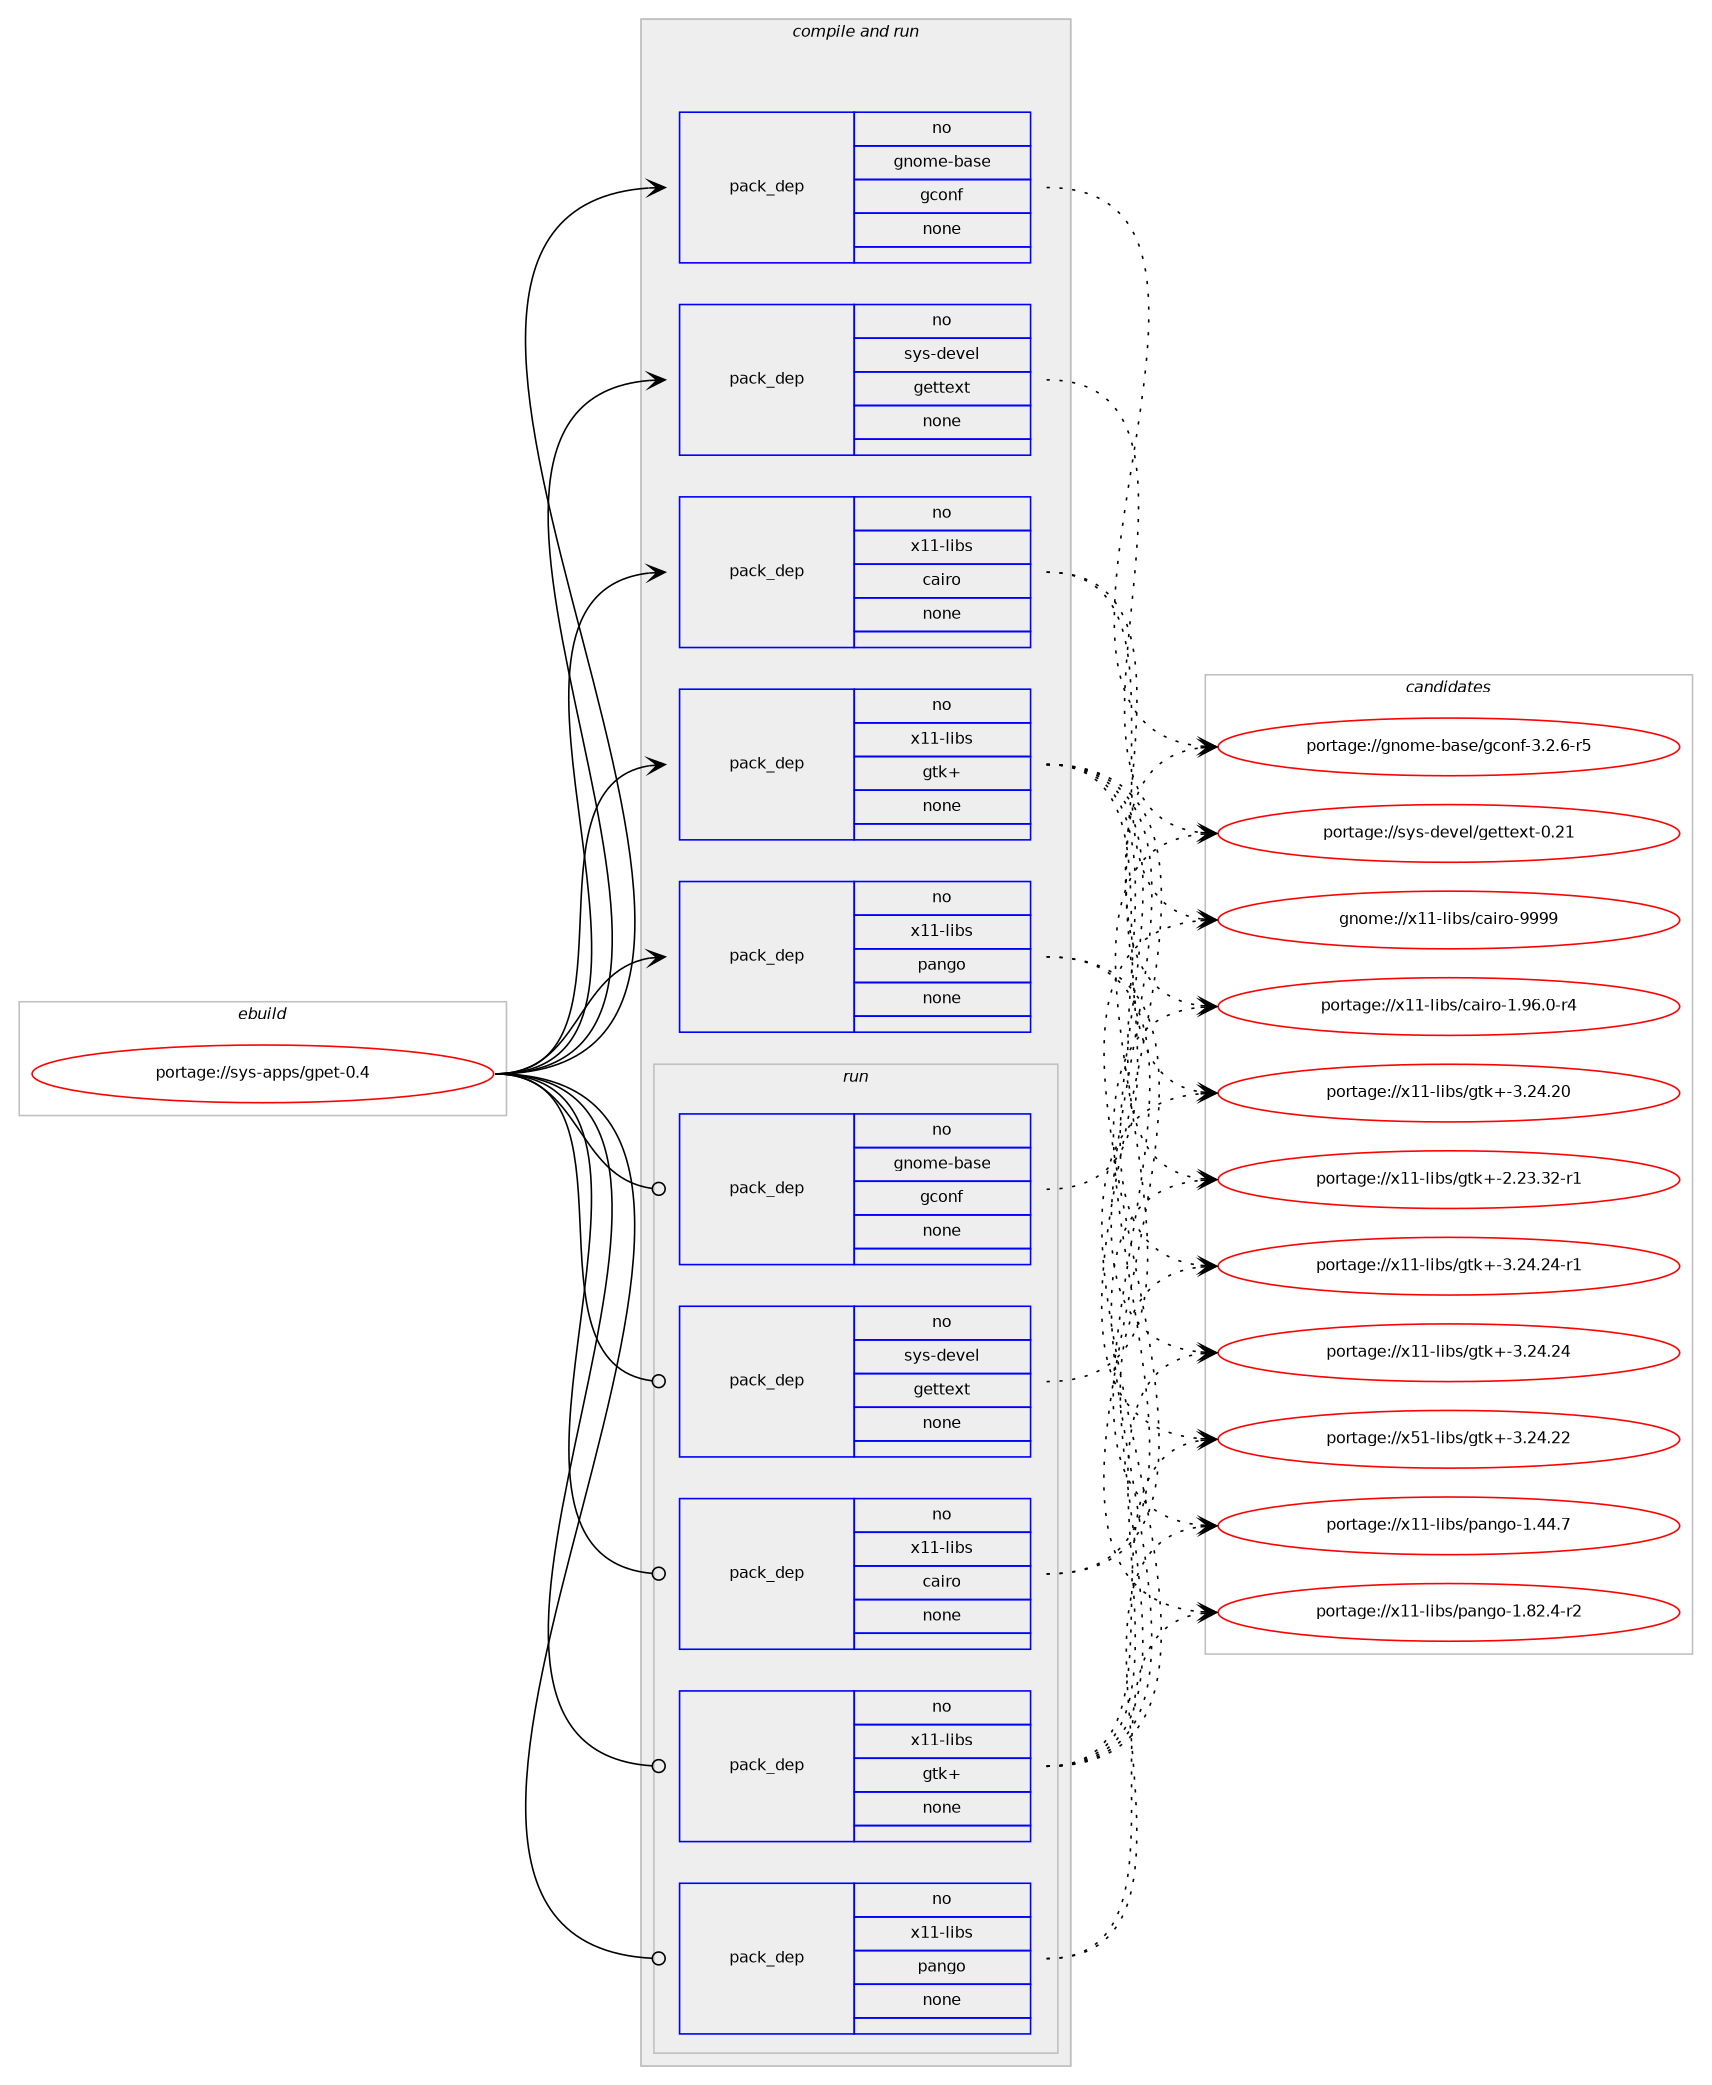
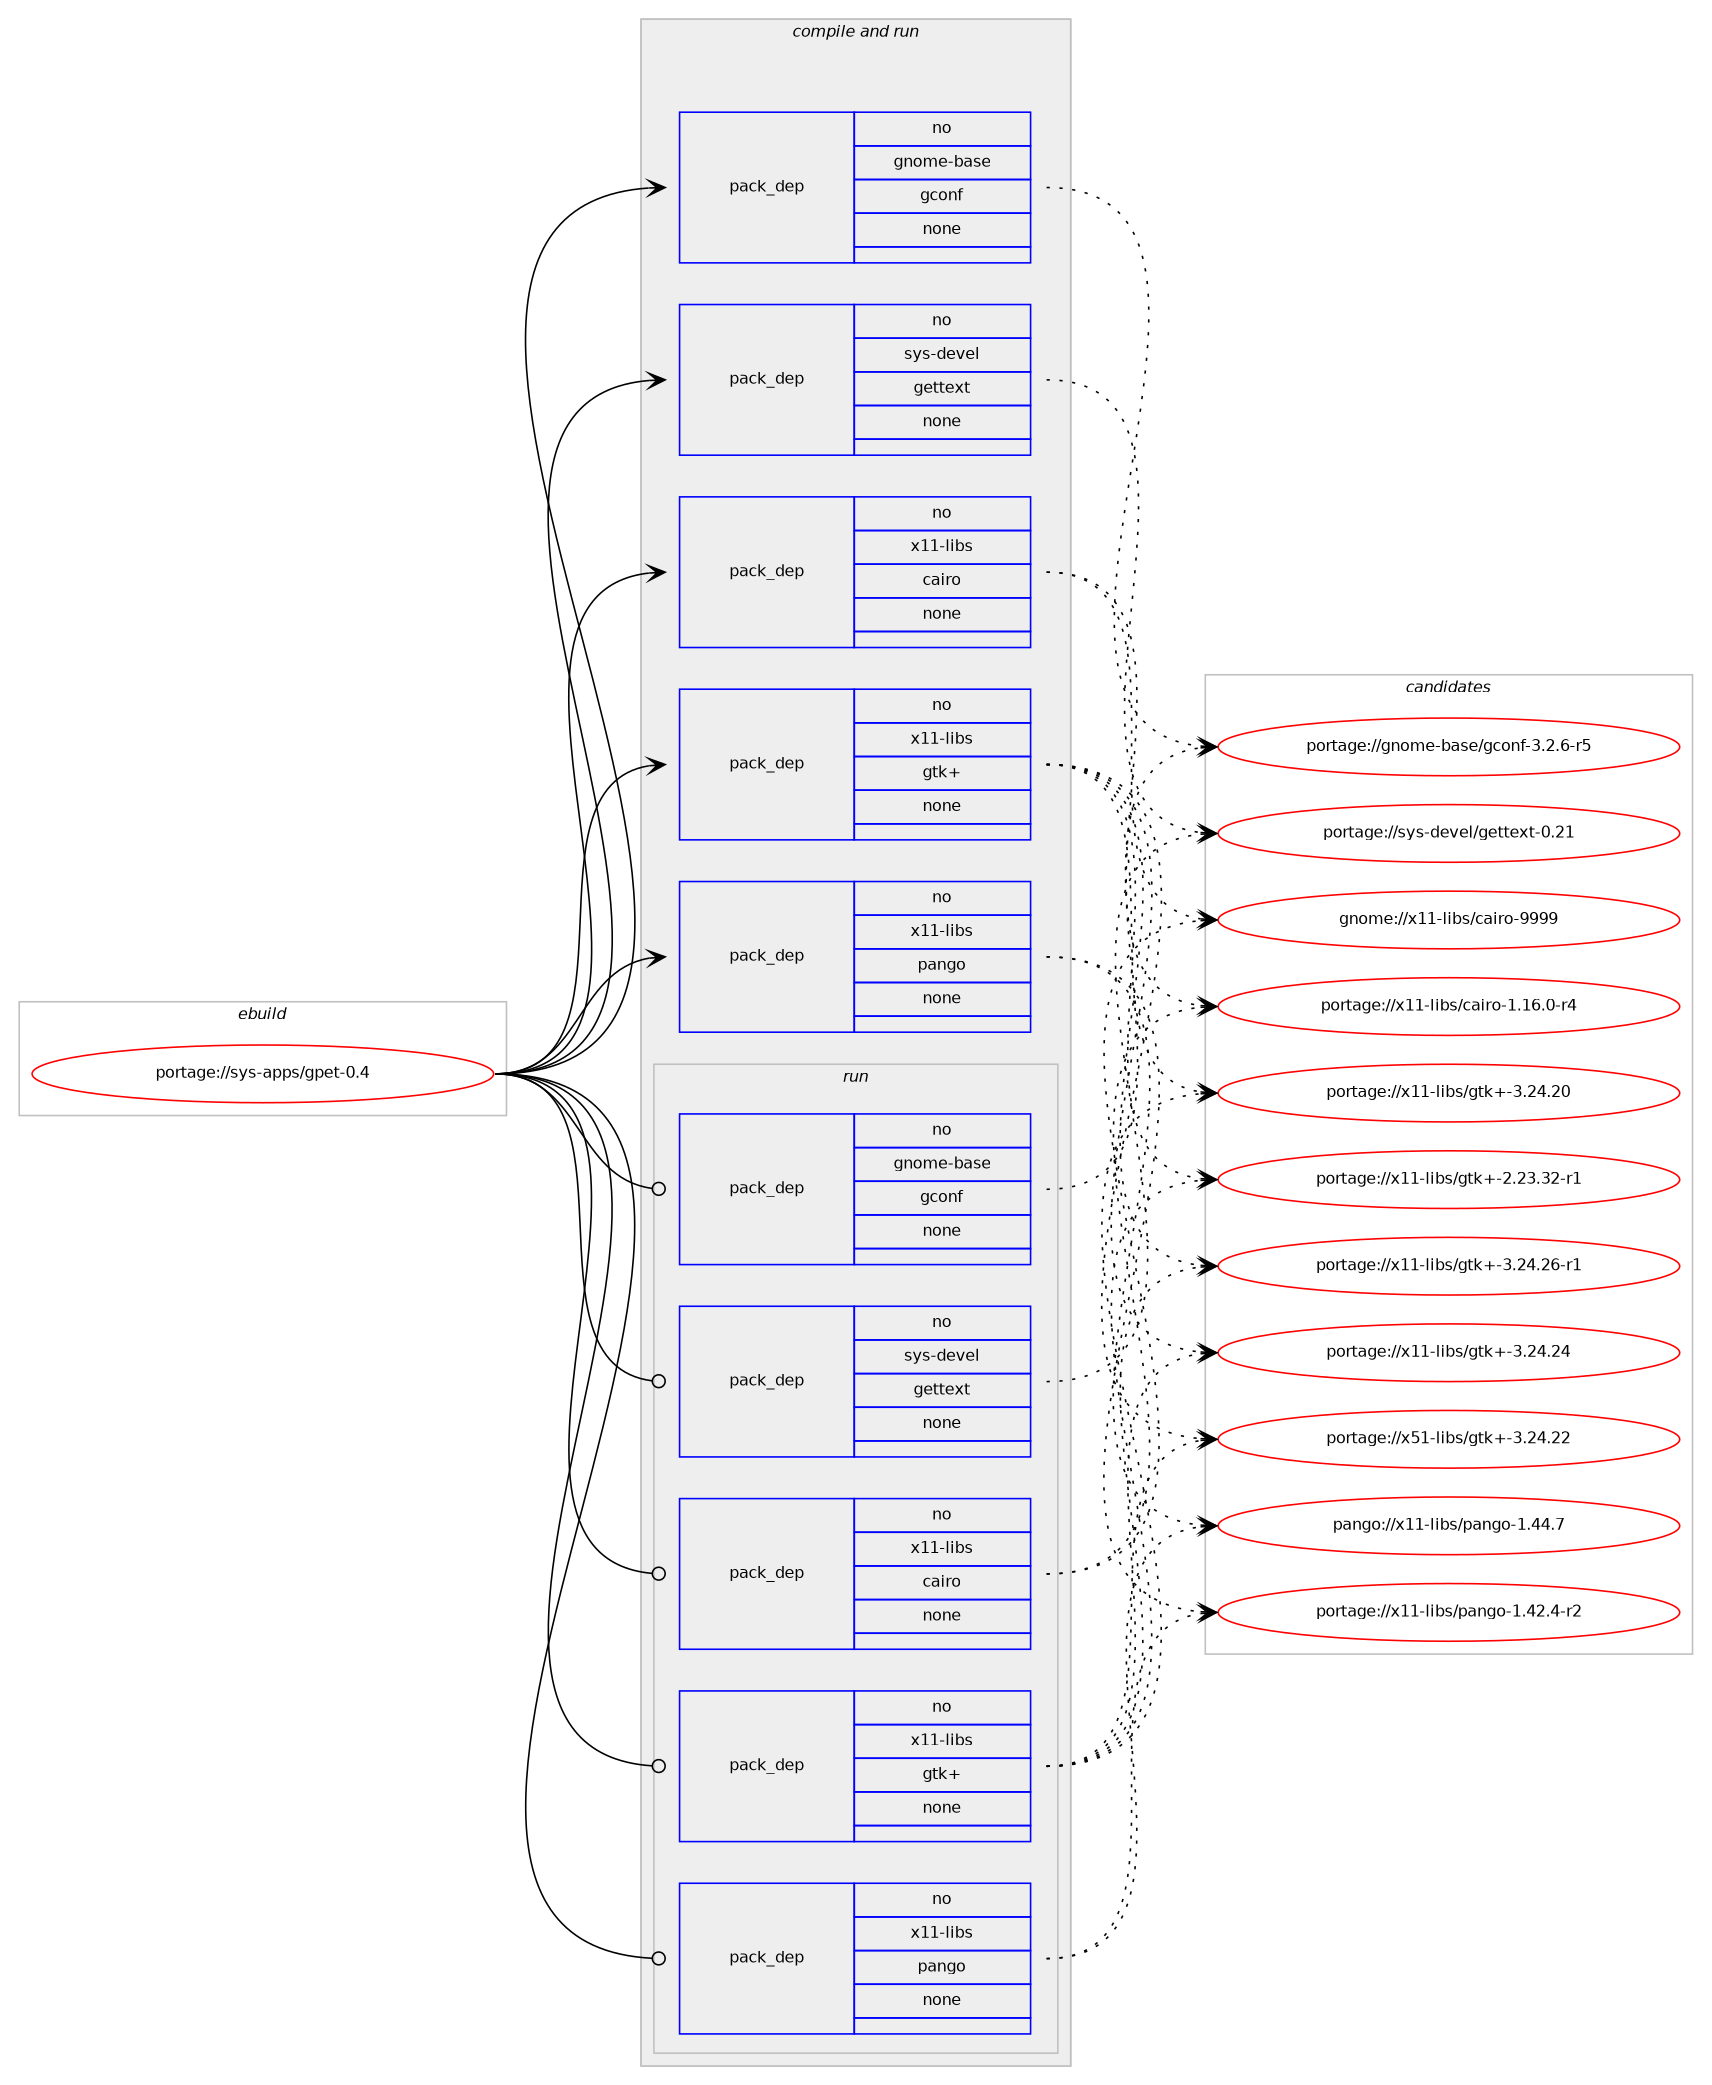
node "portage://x11-libs/cairo-1.96.0-r4": label "portage://x11-libs/cairo-1.96.0-r4" -> "portage://x11-libs/cairo-1.16.0-r4"
node "portage://x11-libs/gtk+-3.24.24-r1": label "portage://x11-libs/gtk+-3.24.24-r1" -> "portage://x11-libs/gtk+-3.24.26-r1"
node "portage://x11-libs/pango-1.44.7": label "portage://x11-libs/pango-1.44.7" -> "pango://x11-libs/pango-1.44.7"
node "portage://x11-libs/pango-1.82.4-r2": label "portage://x11-libs/pango-1.82.4-r2" -> "portage://x11-libs/pango-1.42.4-r2"
